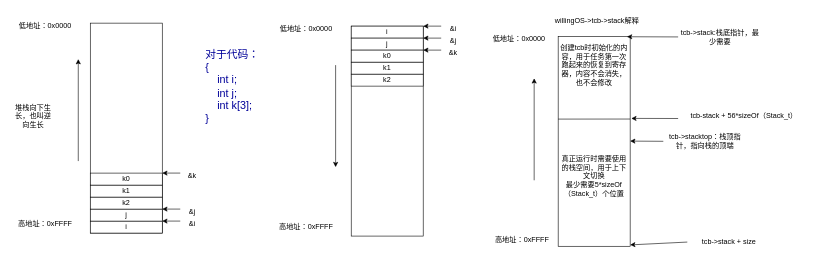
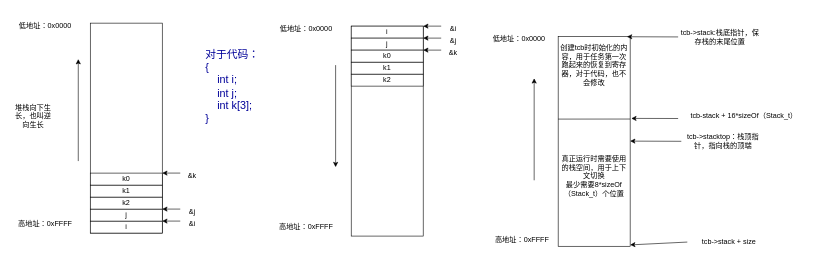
node "willingOS->tcb->stack解释": removed
node "tcb->stack:栈底指针，最少需要": label "tcb->stack:栈底指针，最少需要" -> "tcb->stack:栈底指针，保存栈的末尾位置"
node "创建tcb时初始化的内容，用于任务第一次跑起来的恢复到寄存器，内容不会消失，也不会修改": label "创建tcb时初始化的内容，用于任务第一次跑起来的恢复到寄存器，内容不会消失，也不会修改" -> "创建tcb时初始化的内容，用于任务第一次跑起来的恢复到寄存器，对于代码，也不会修改"
node "tcb-stack + 56*sizeOf（Stack_t）": label "tcb-stack + 56*sizeOf（Stack_t）" -> "tcb-stack + 16*sizeOf（Stack_t）"
node "tcb->stacktop：栈顶指针，指向栈的顶端": moved (705, 141) -> (723, 141)
node "真正运行时需要使用的栈空间，用于上下文切换 最少需要5*sizeOf（Stack_t）个位置": label "真正运行时需要使用的栈空间，用于上下文切换 最少需要5*sizeOf（Stack_t）个位置" -> "真正运行时需要使用的栈空间，用于上下文切换 最少需要8*sizeOf（Stack_t）个位置"
